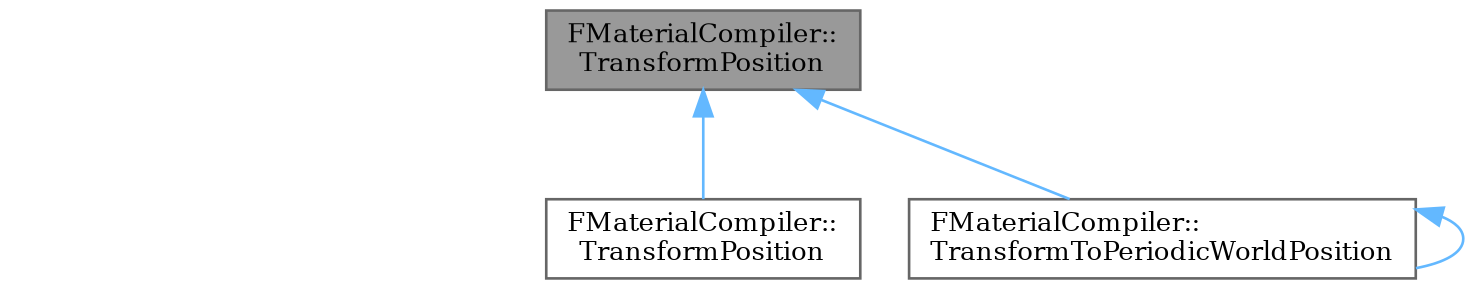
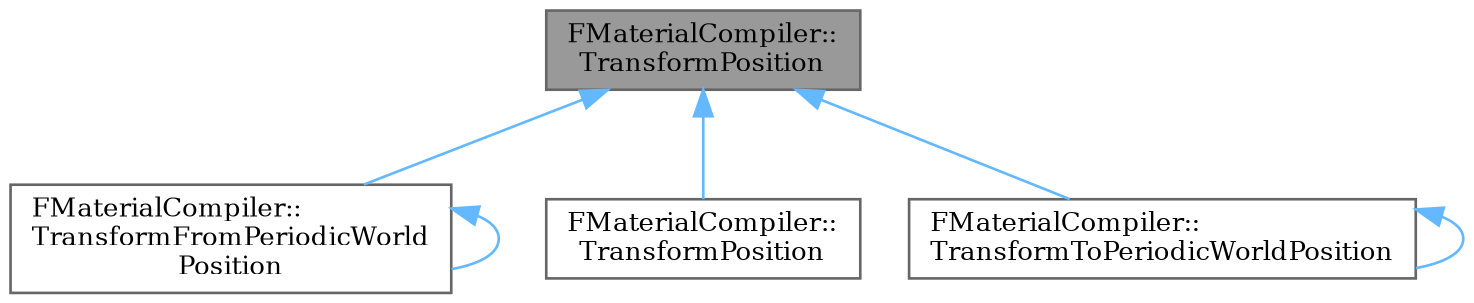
node "FMaterialCompiler:: TransformFromPeriodicWorld Position": added
